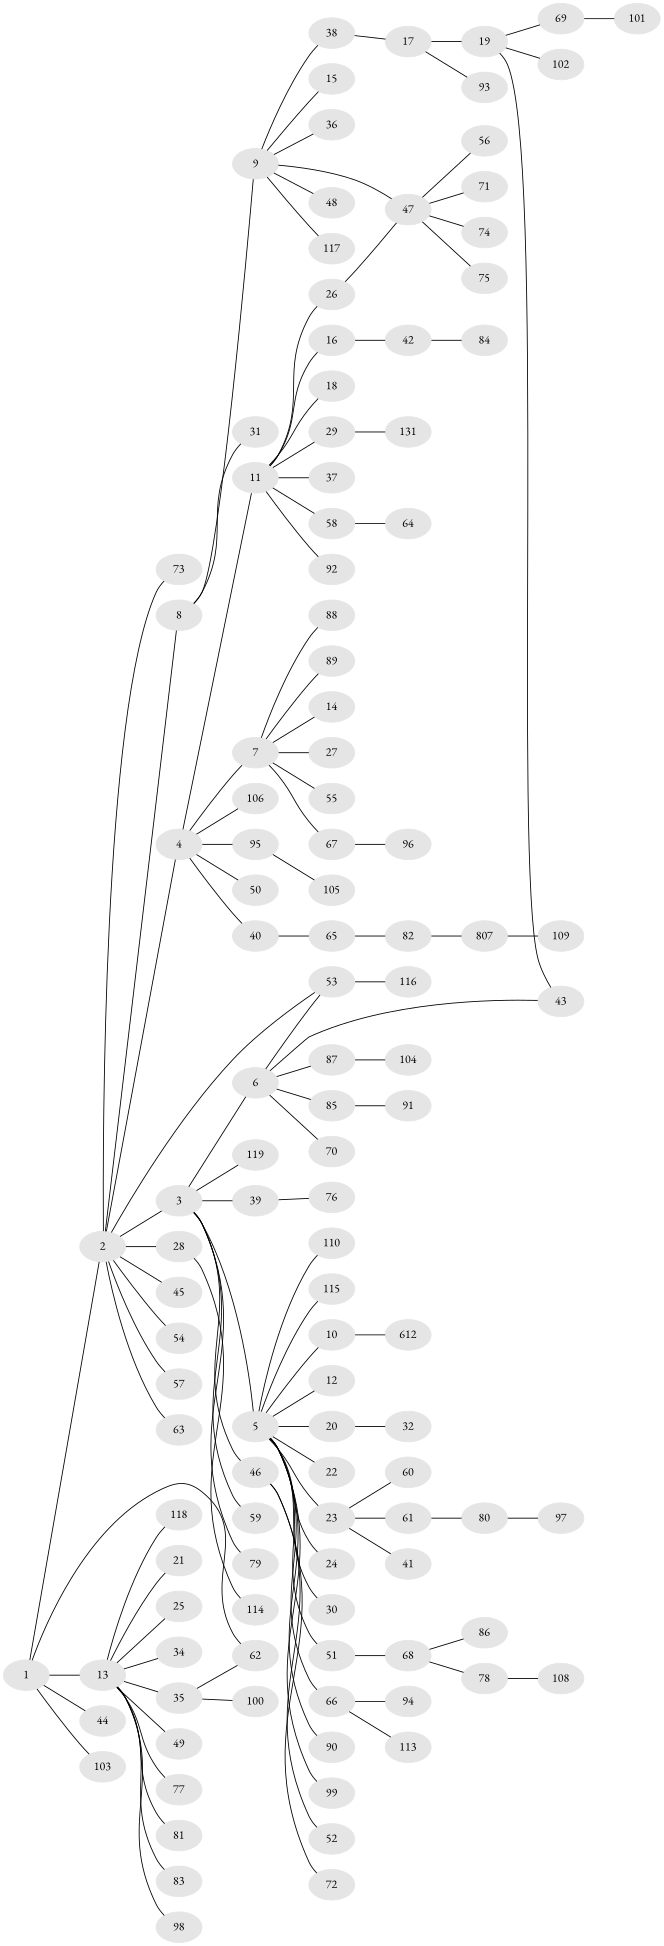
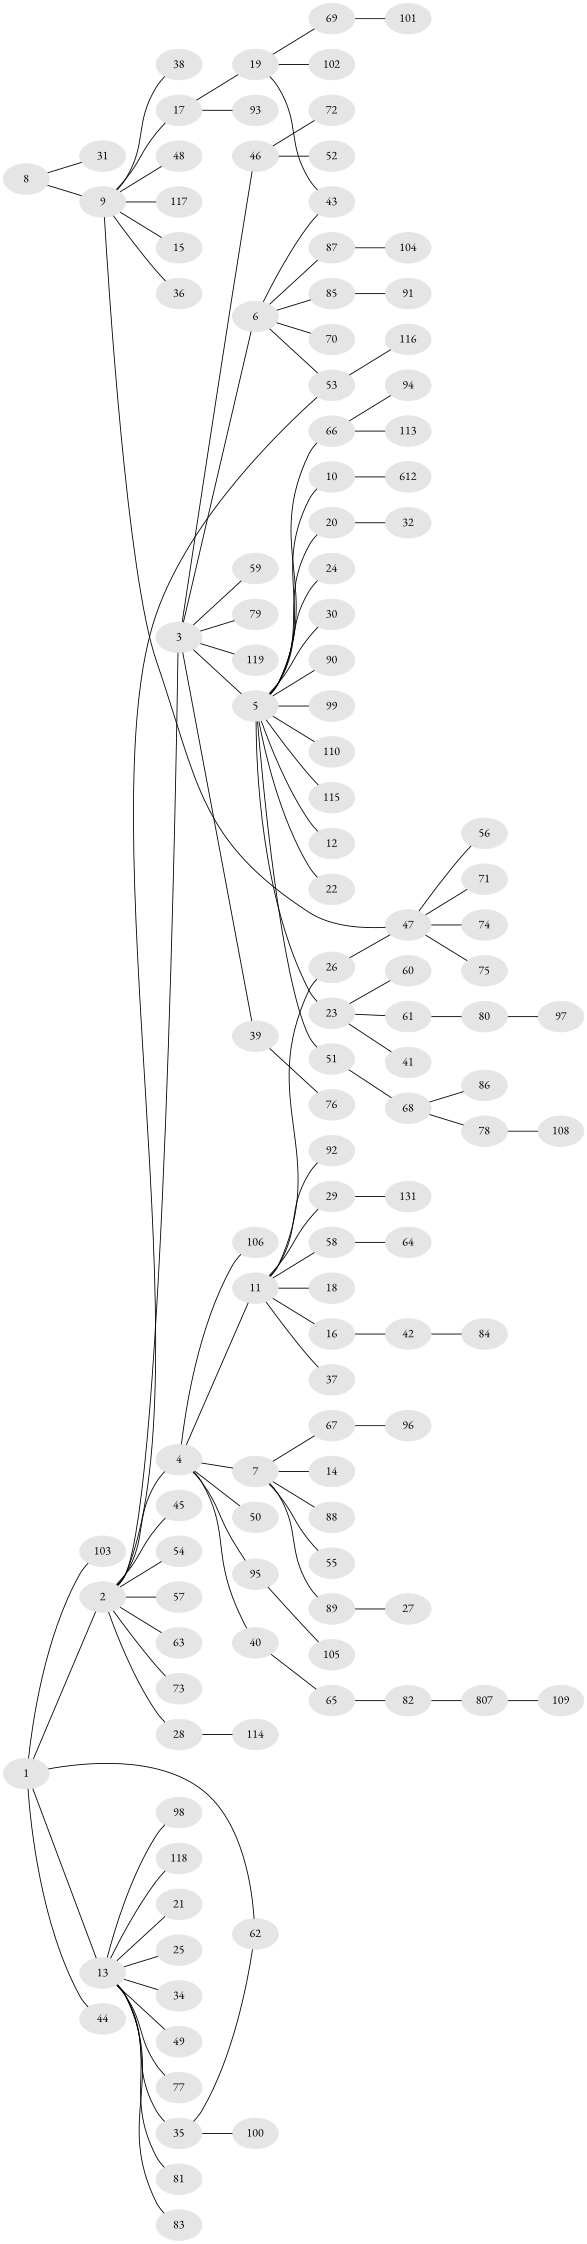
edge "38" -- "17": now "9" -- "17"
edge "7" -- "27": now "89" -- "27"
edge "8" -- "2": removed
